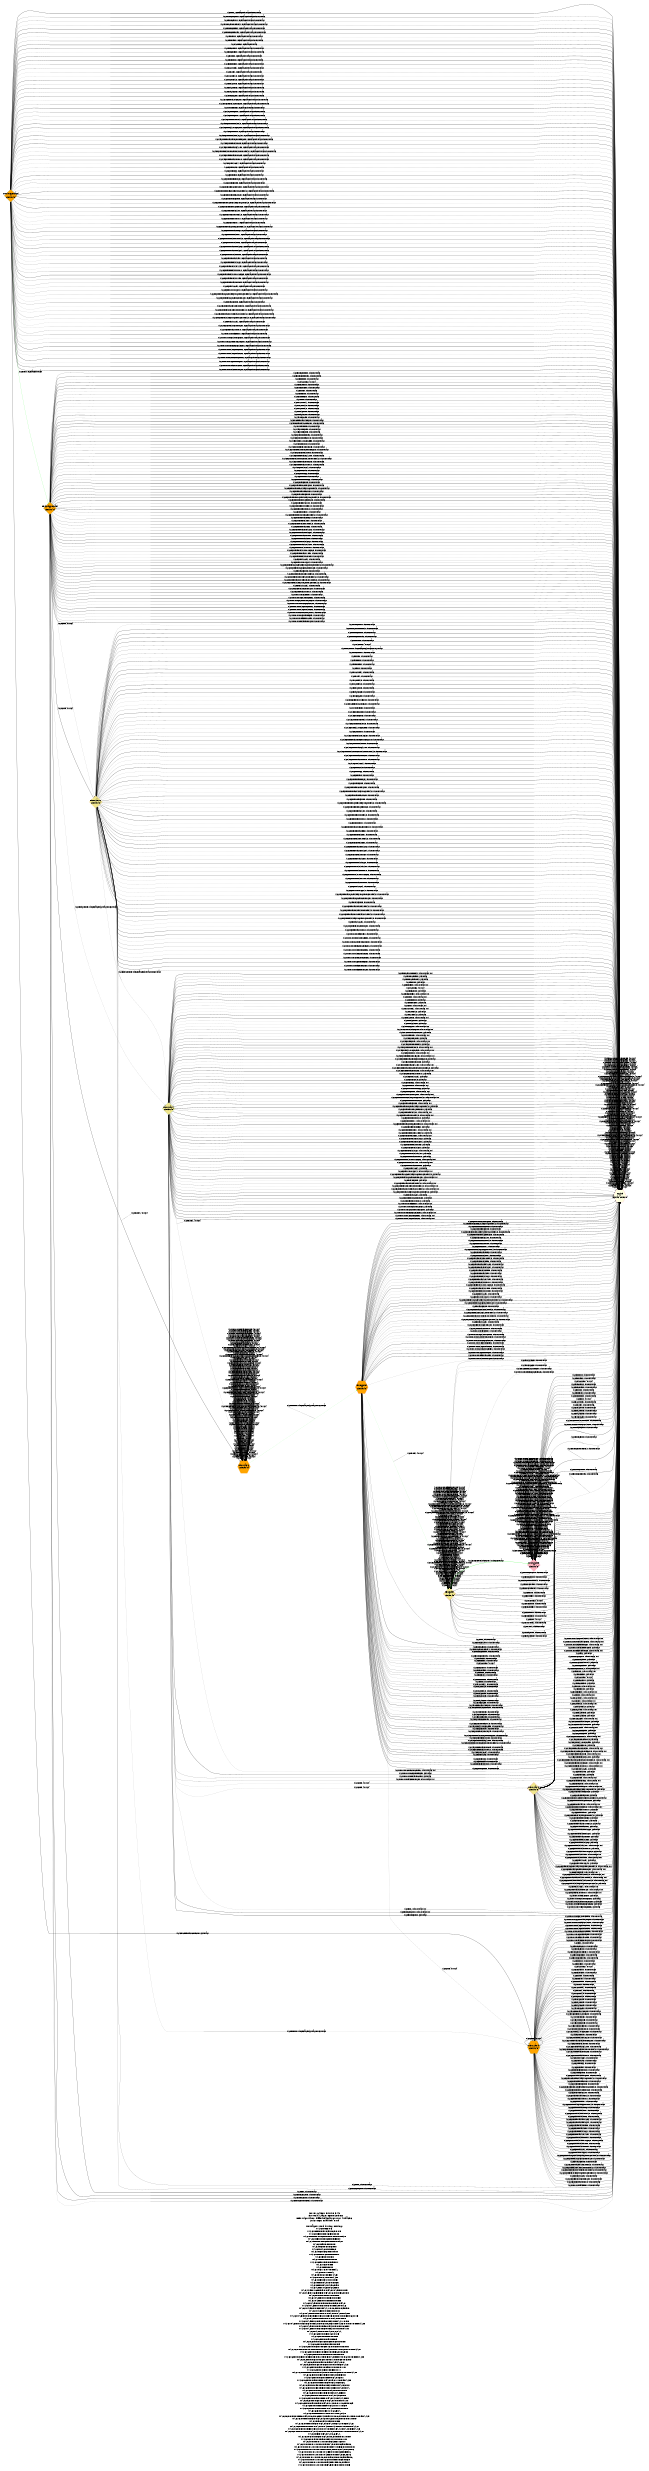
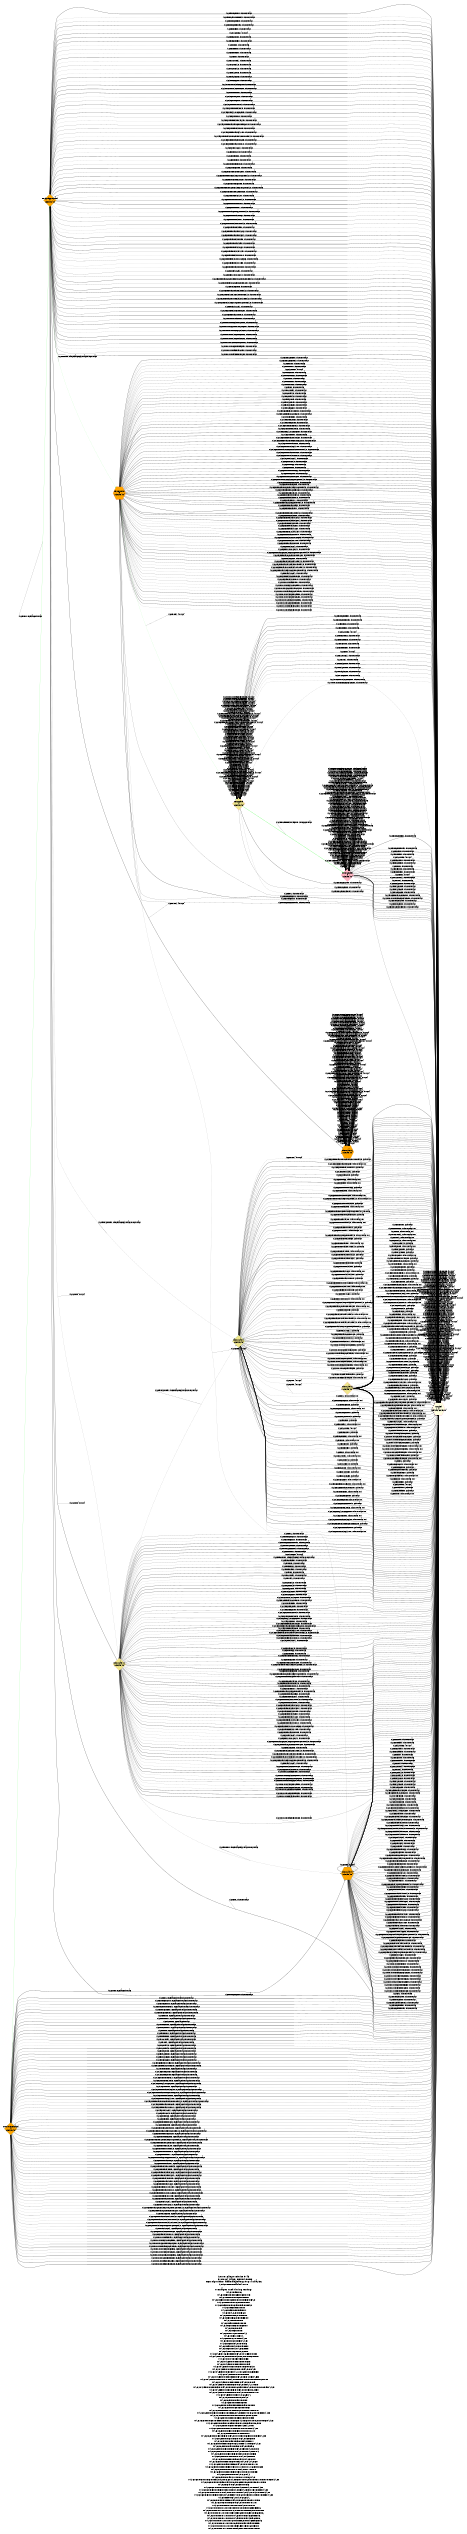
edge "Unknown State (s3) SocketState: [UP]" -> "KEX: Keys Derived (s6 SocketState: [UP]": now "KEX: Algorithms Negotiated (s1 SocketState: [UP]" -> "KEX: Keys Derived (s6 SocketState: [UP]"
edge "Protocol Version Exchanged (s0 SocketState: [UP]" -> "Unknown State (s9) SocketState: [UP]": label "MSG_SERVICE_REQUEST_CONNECTION / AsciiMessage" -> "MSG_IGNORE / KeyExchangeInitMessage"
